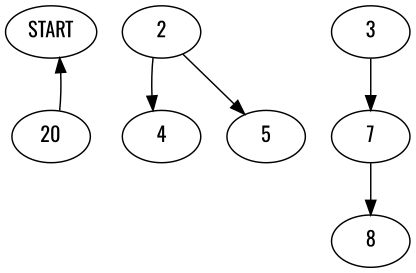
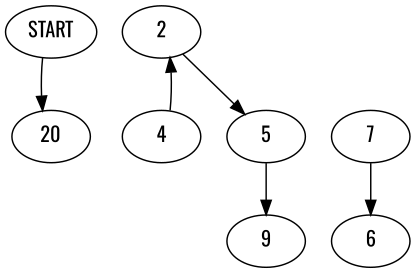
node "3": removed
edge "2" -> "4": reversed
edge "20" -> "START": reversed
node "9": added
node "8": label "8" -> "6"
